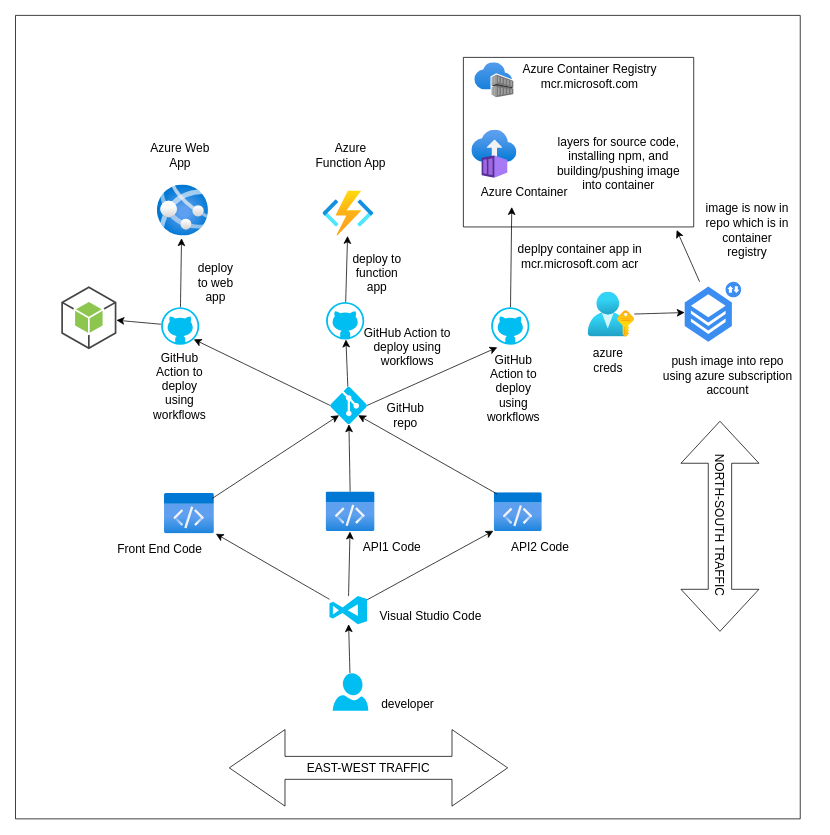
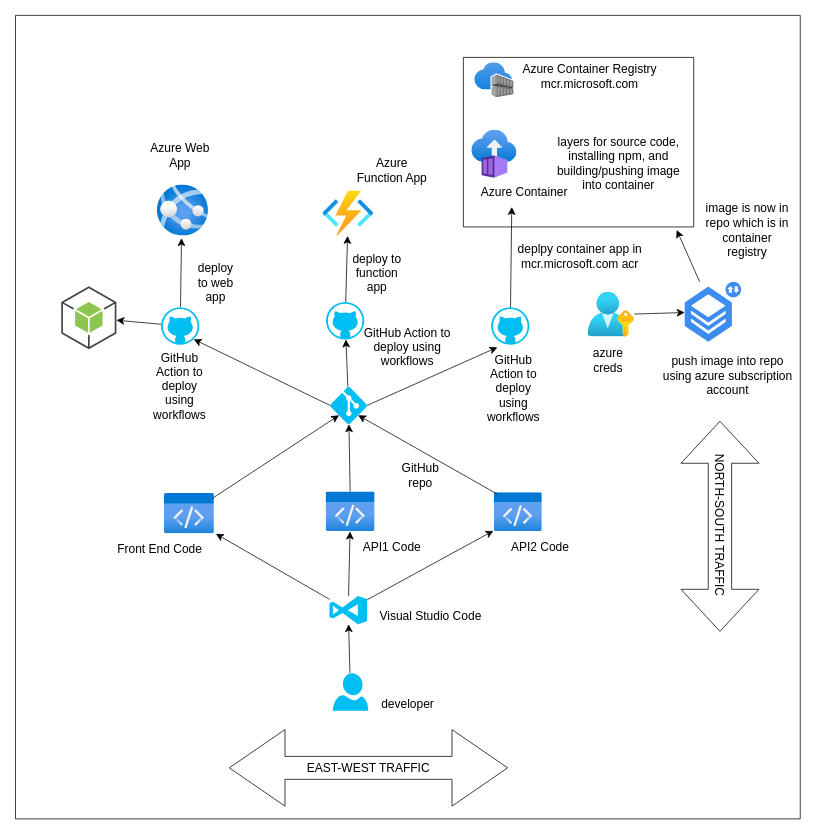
node "Azure Function App": moved (351, 155) -> (392, 170)
node "GitHub repo": moved (405, 415) -> (420, 475)
